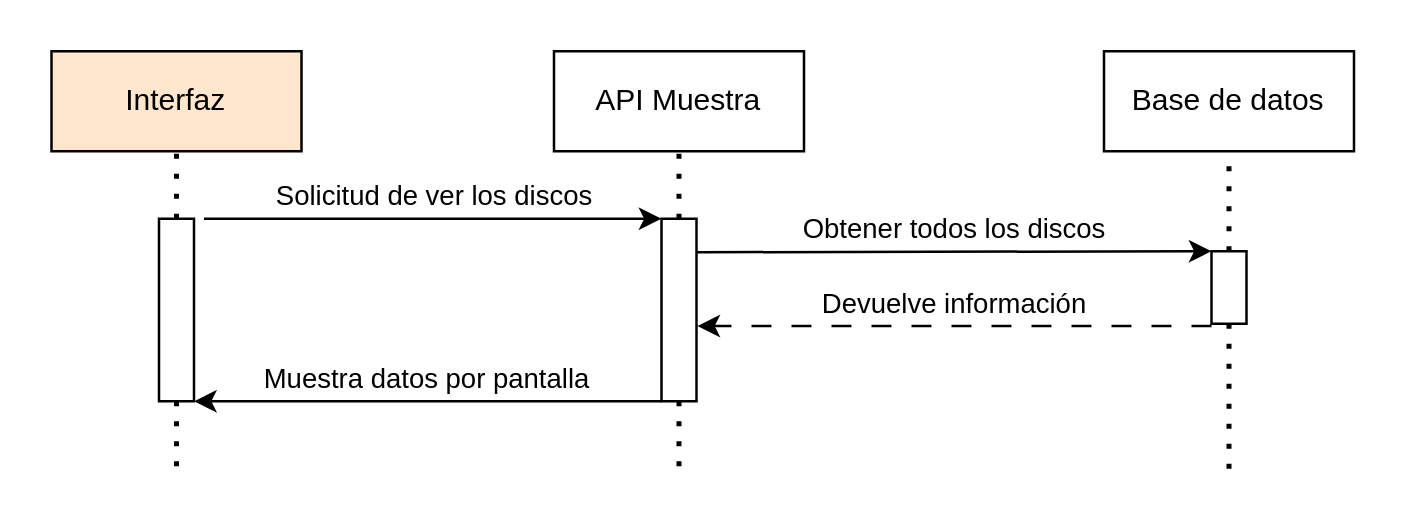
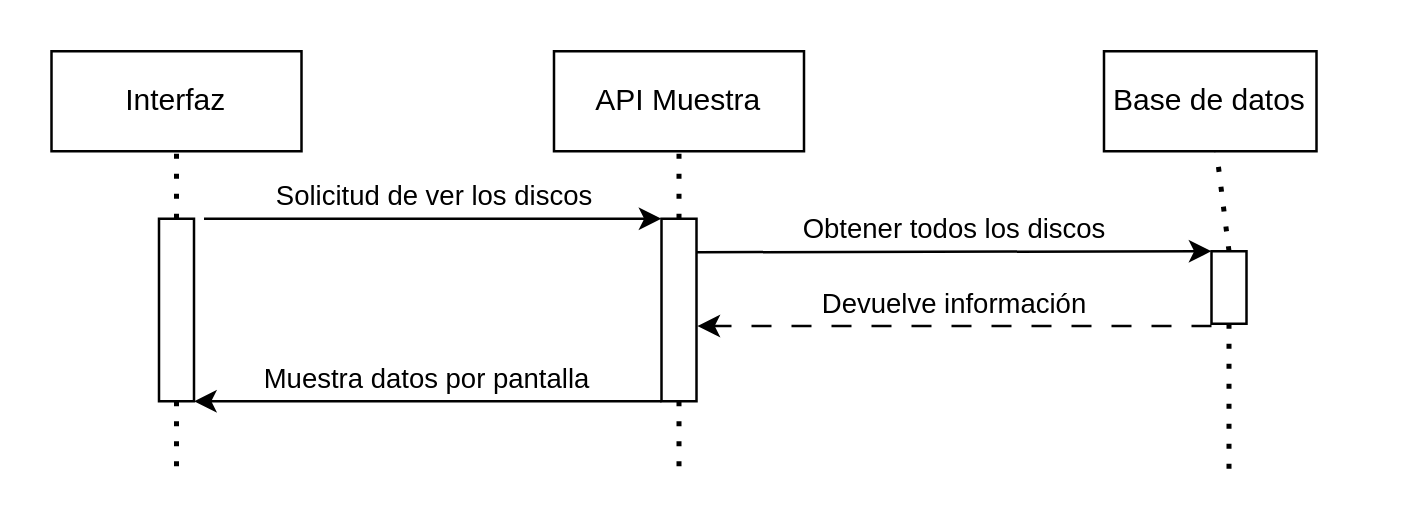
node "Interfaz": fillcolor #ffe6cc -> #ffffff
node "Base de datos": size 250x100 -> 213x100
